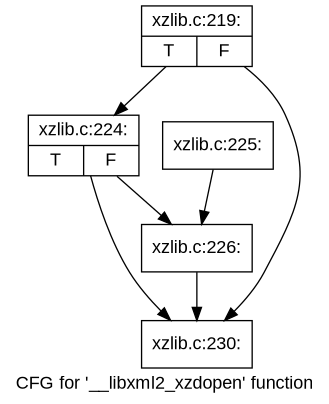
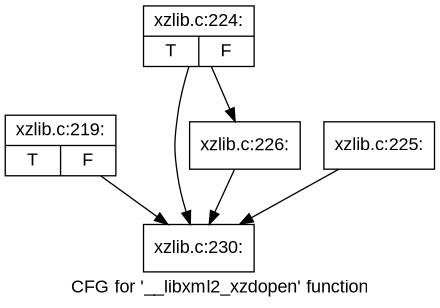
edge "xzlib.c:219:" -> "xzlib.c:224:": removed
edge "xzlib.c:225:" -> "xzlib.c:226:": now "xzlib.c:225:" -> "xzlib.c:230:"
